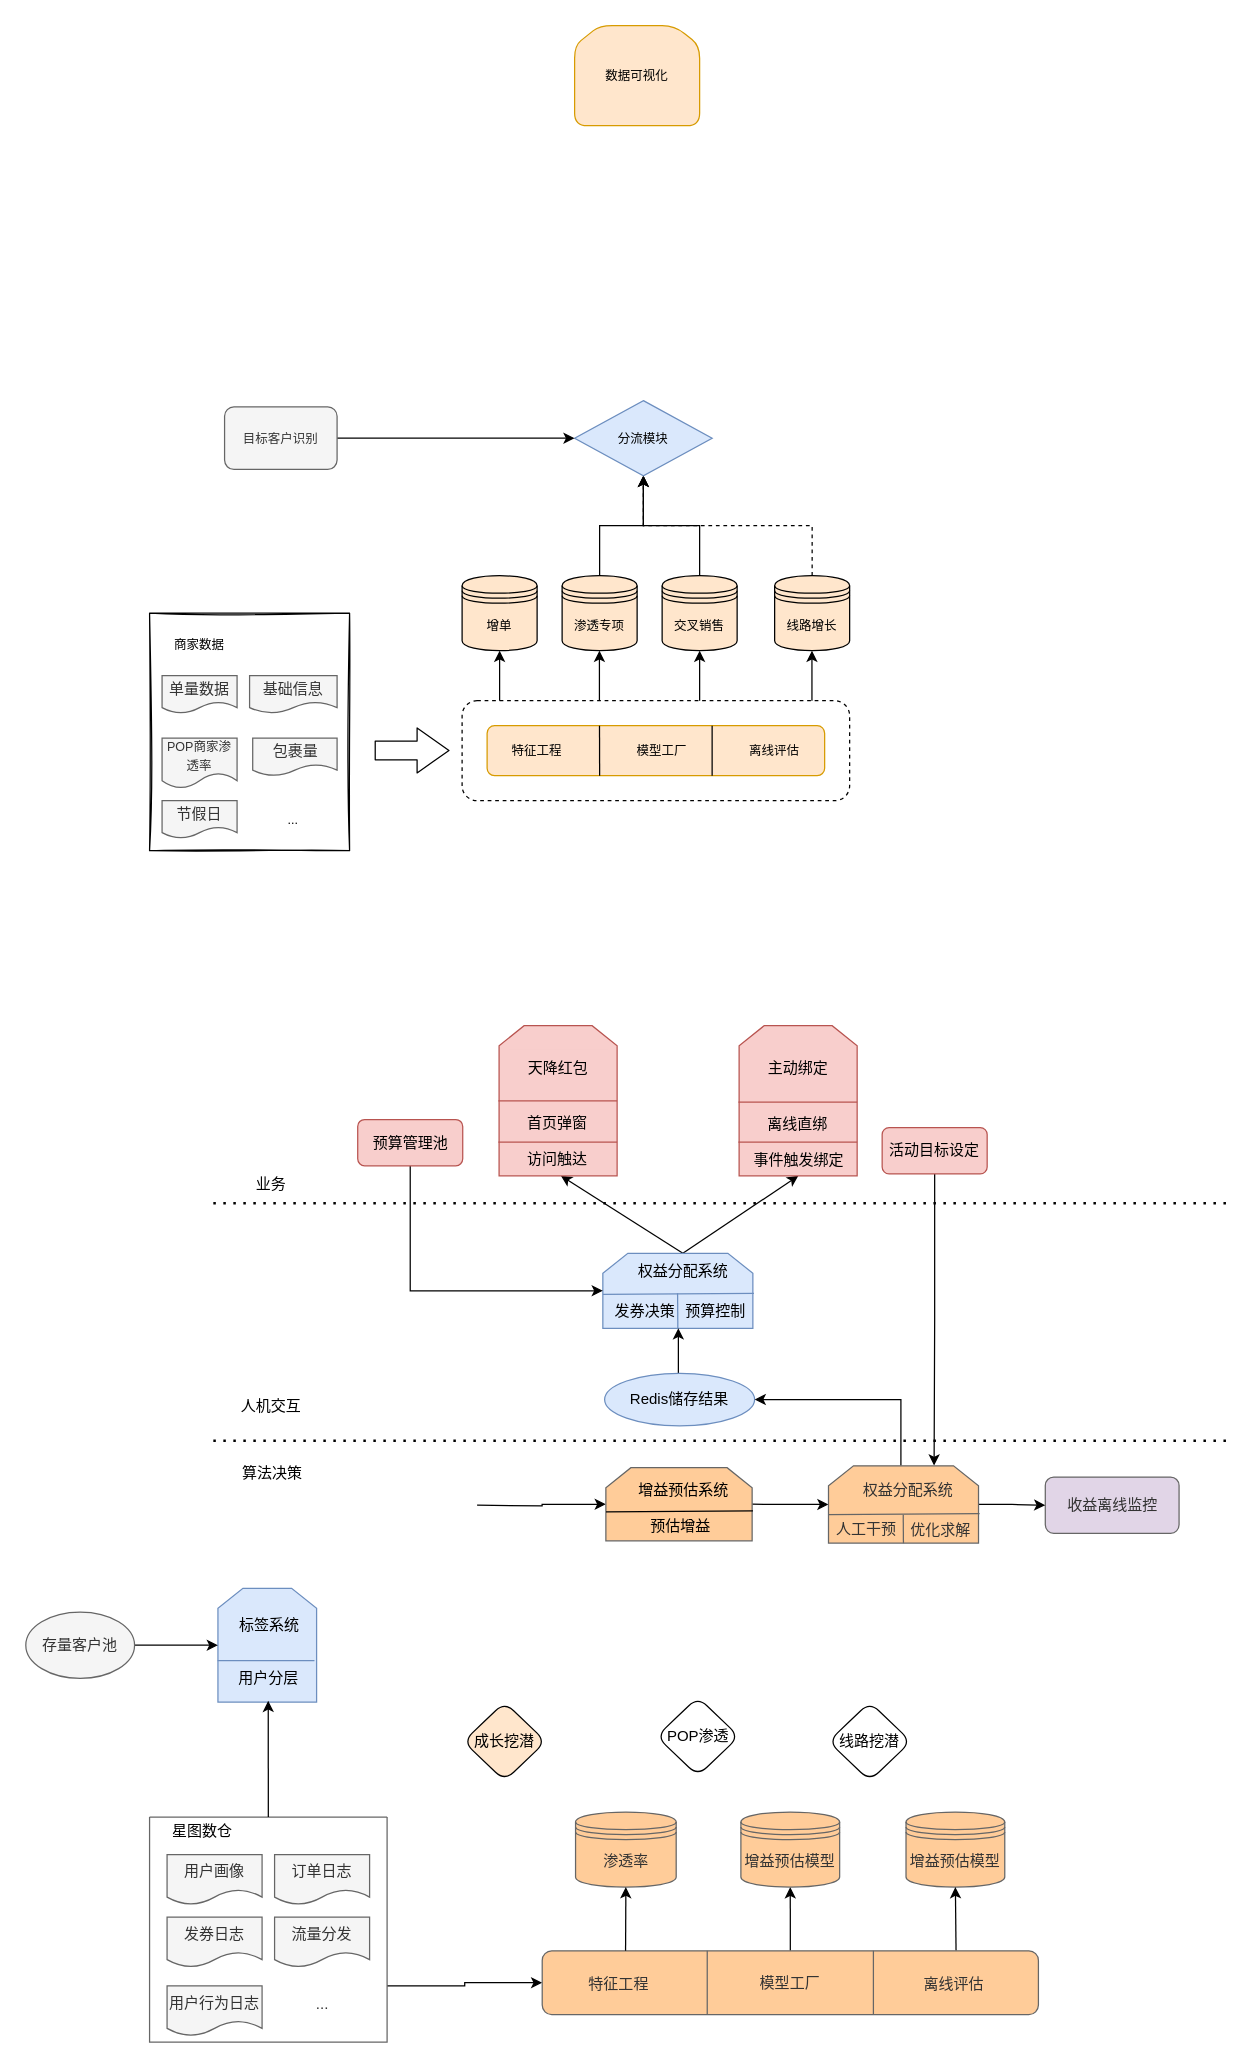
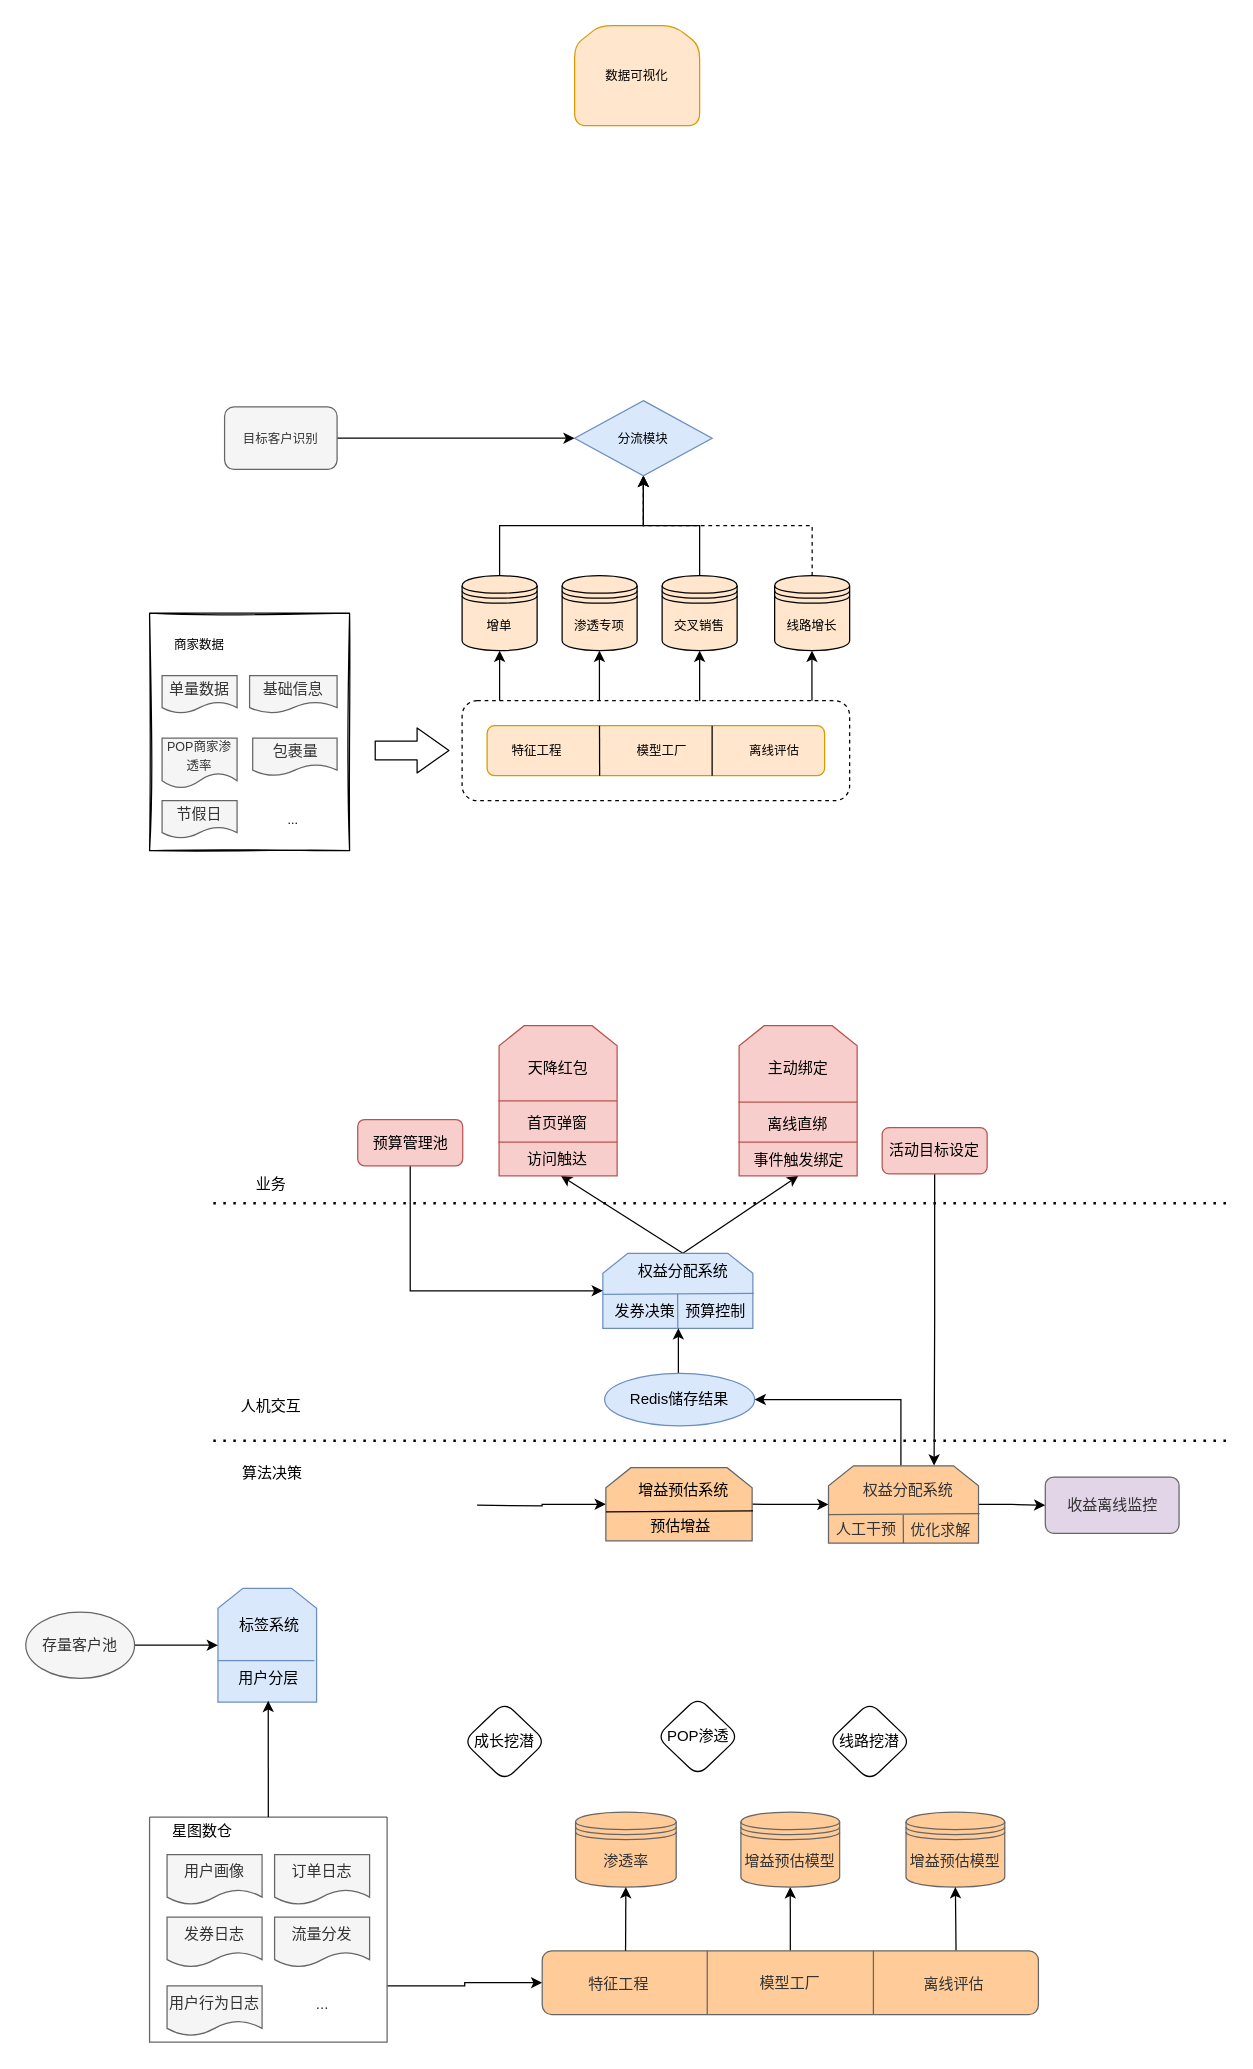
edge "增单" -> "分流模块": added
edge "渗透专项" -> "分流模块": removed
node "成长挖潜": fillcolor #ffe6cc -> #ffffff
